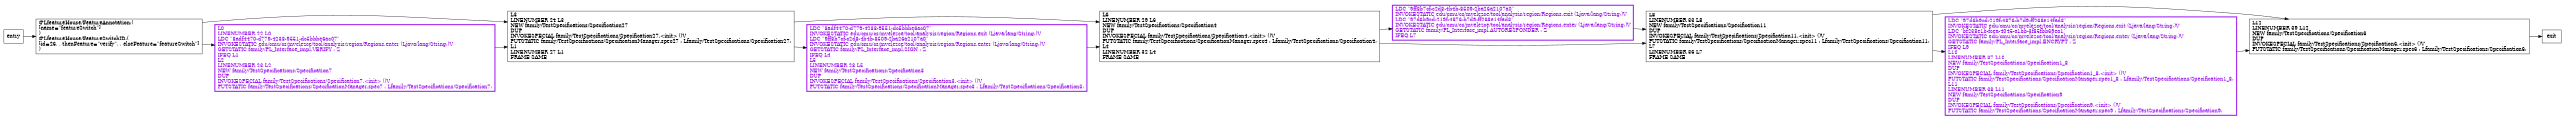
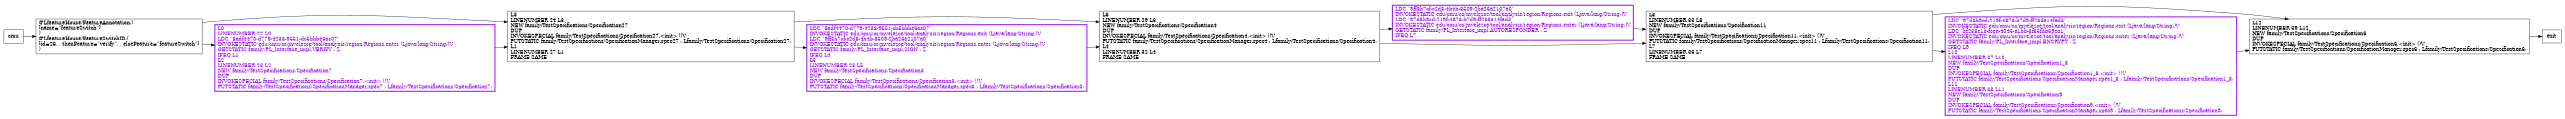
node "entry": label "entry" -> "cmu"
